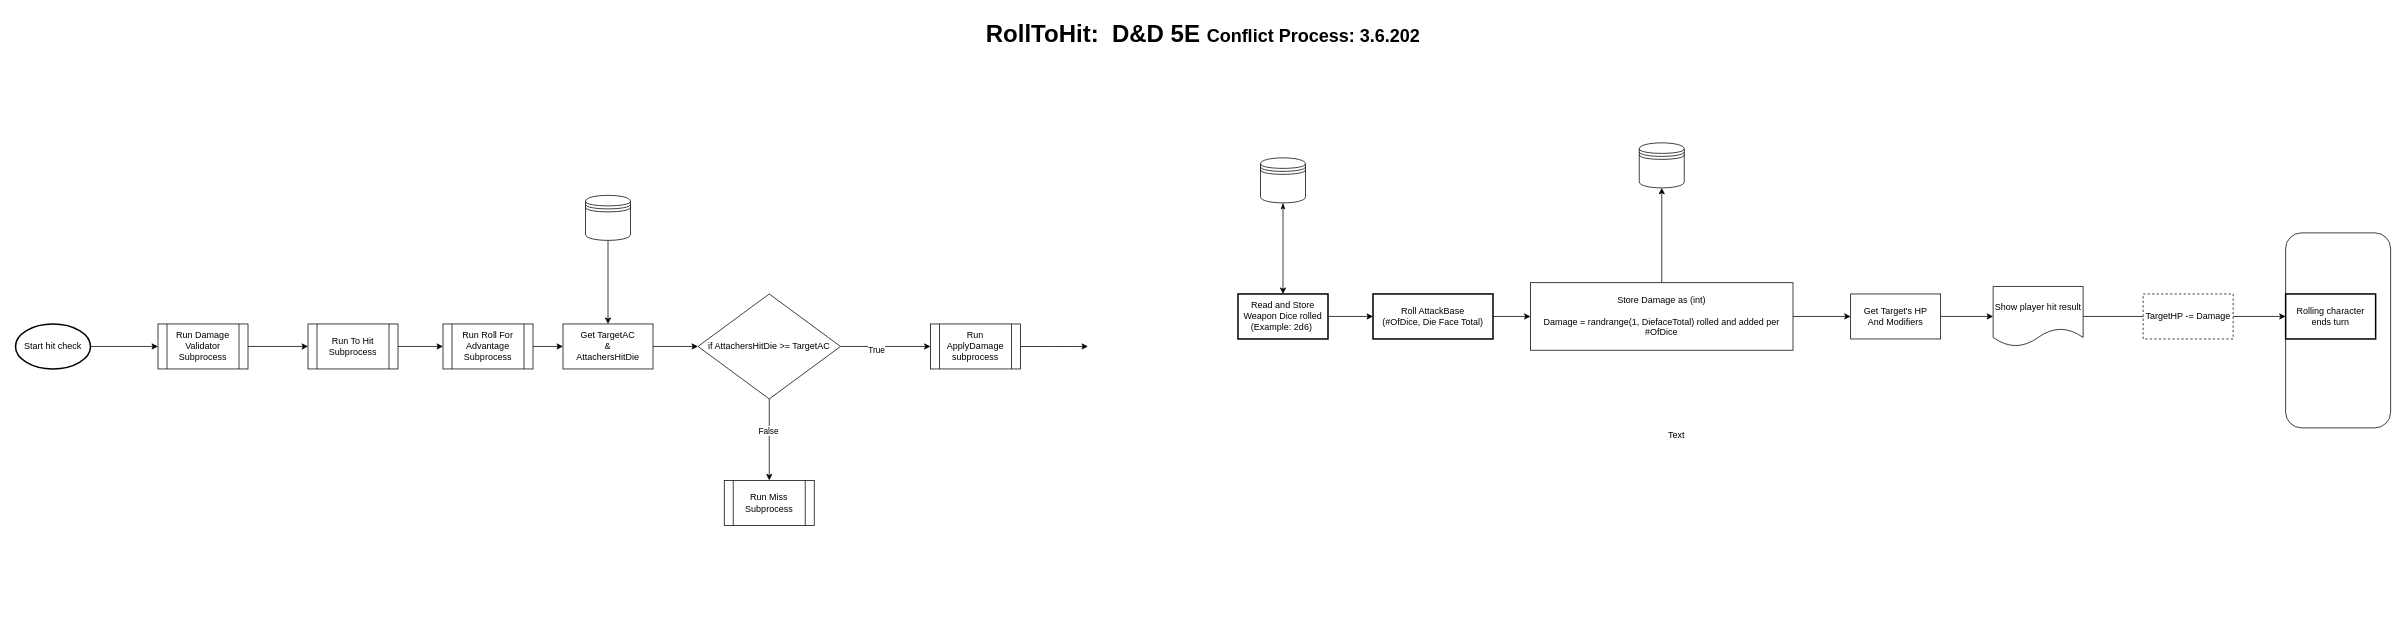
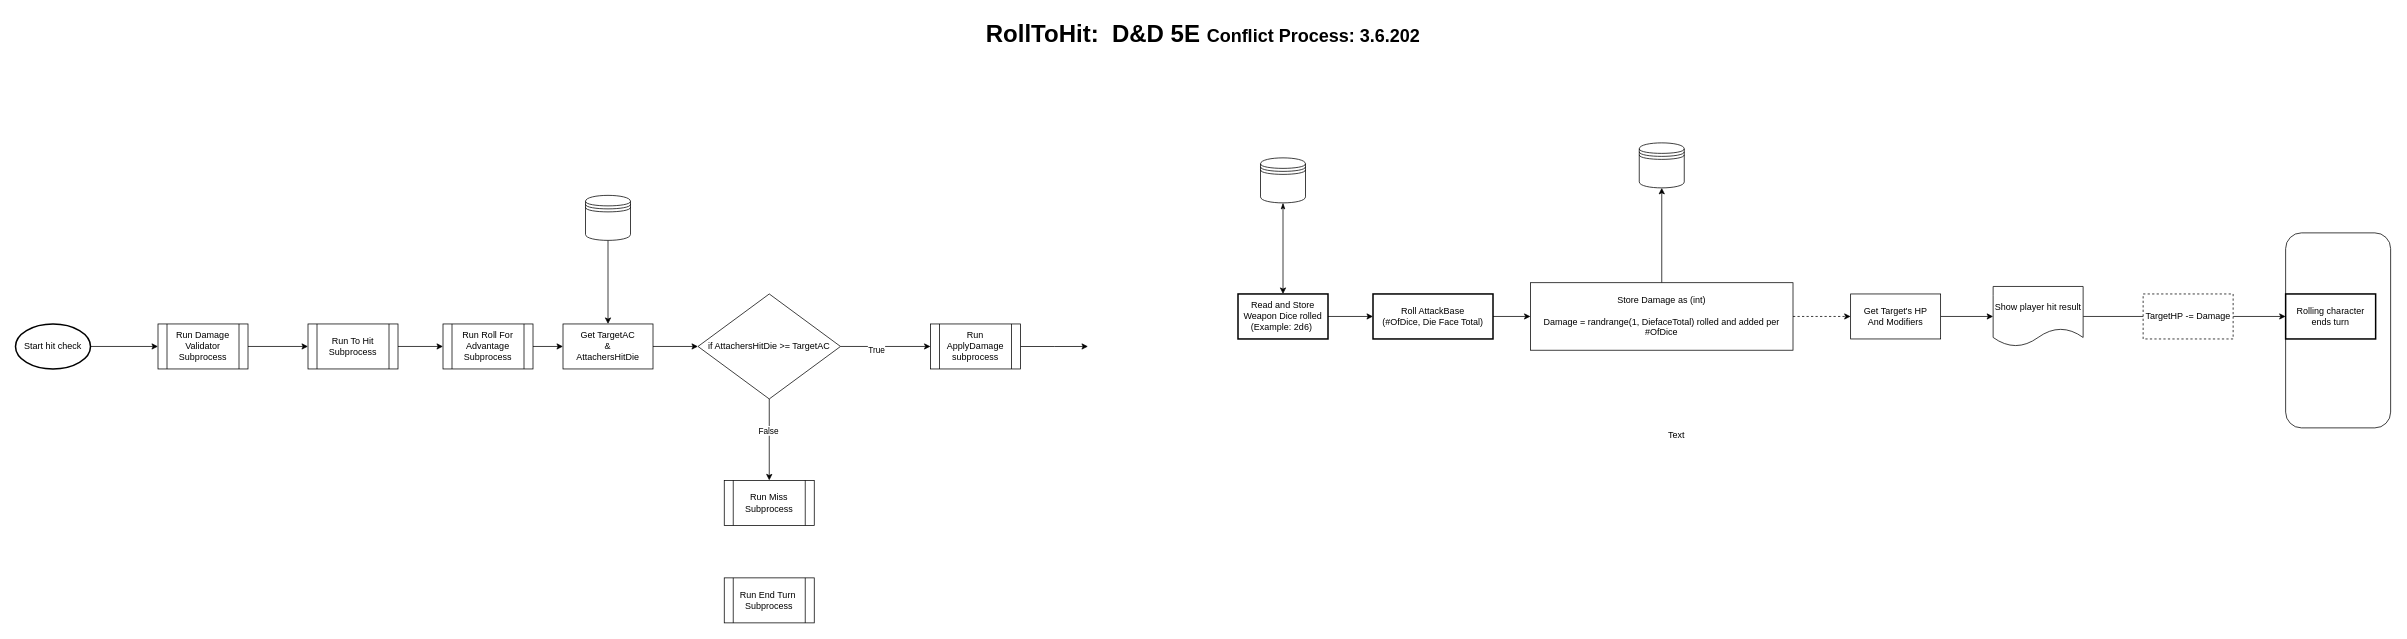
edge "Store Damage as (int) Damage = randrange(1, DiefaceTotal) rolled and added per #OfDice" -> "Get Target's HP And Modifiers": style solid -> dashed
node "Run End Turn Subprocess": added
